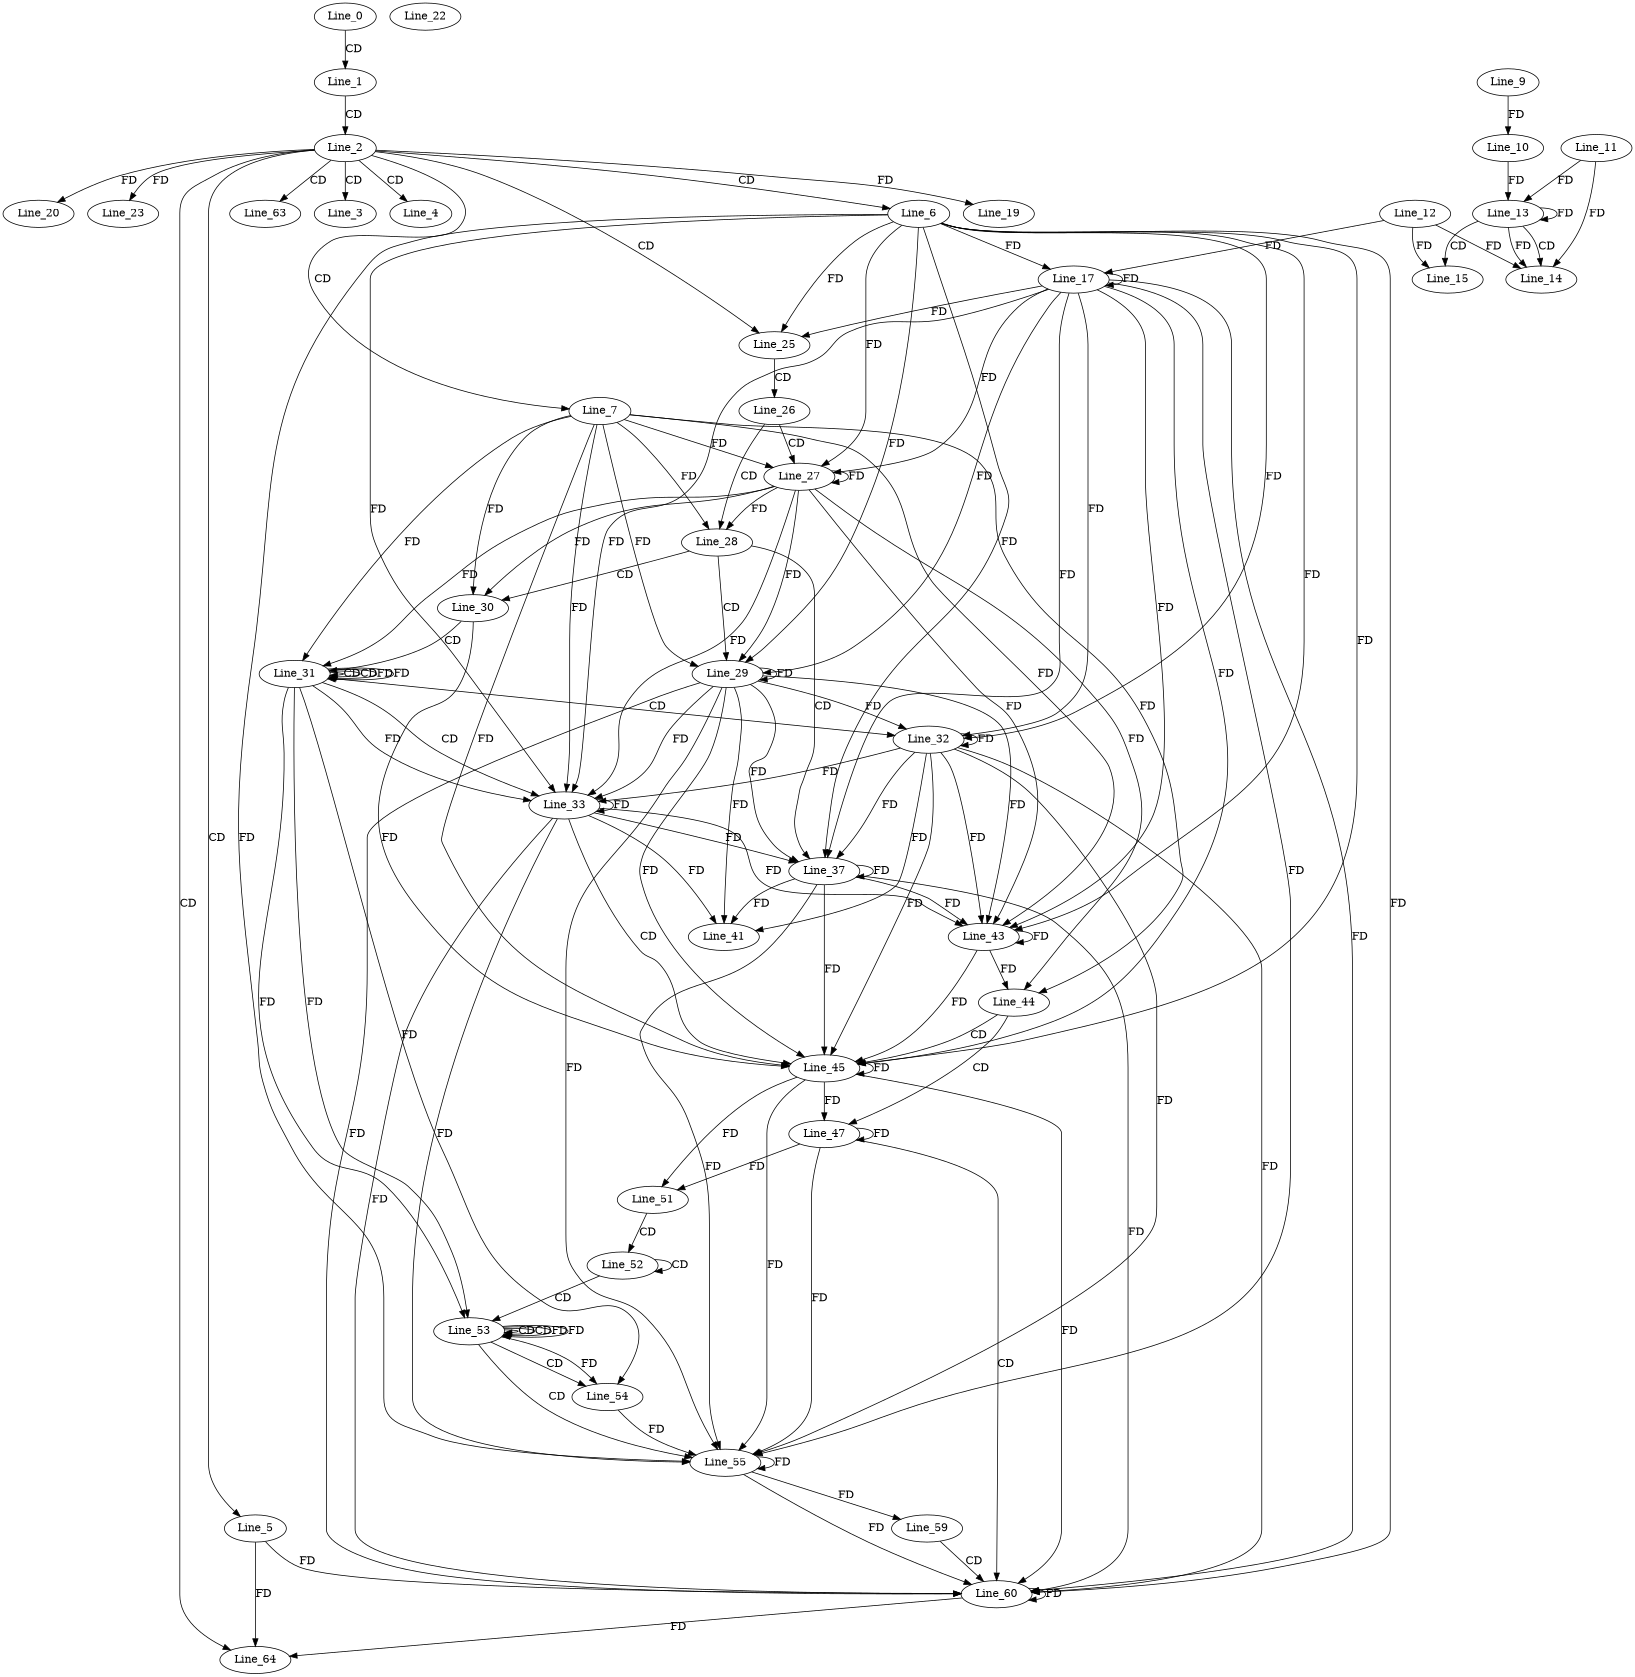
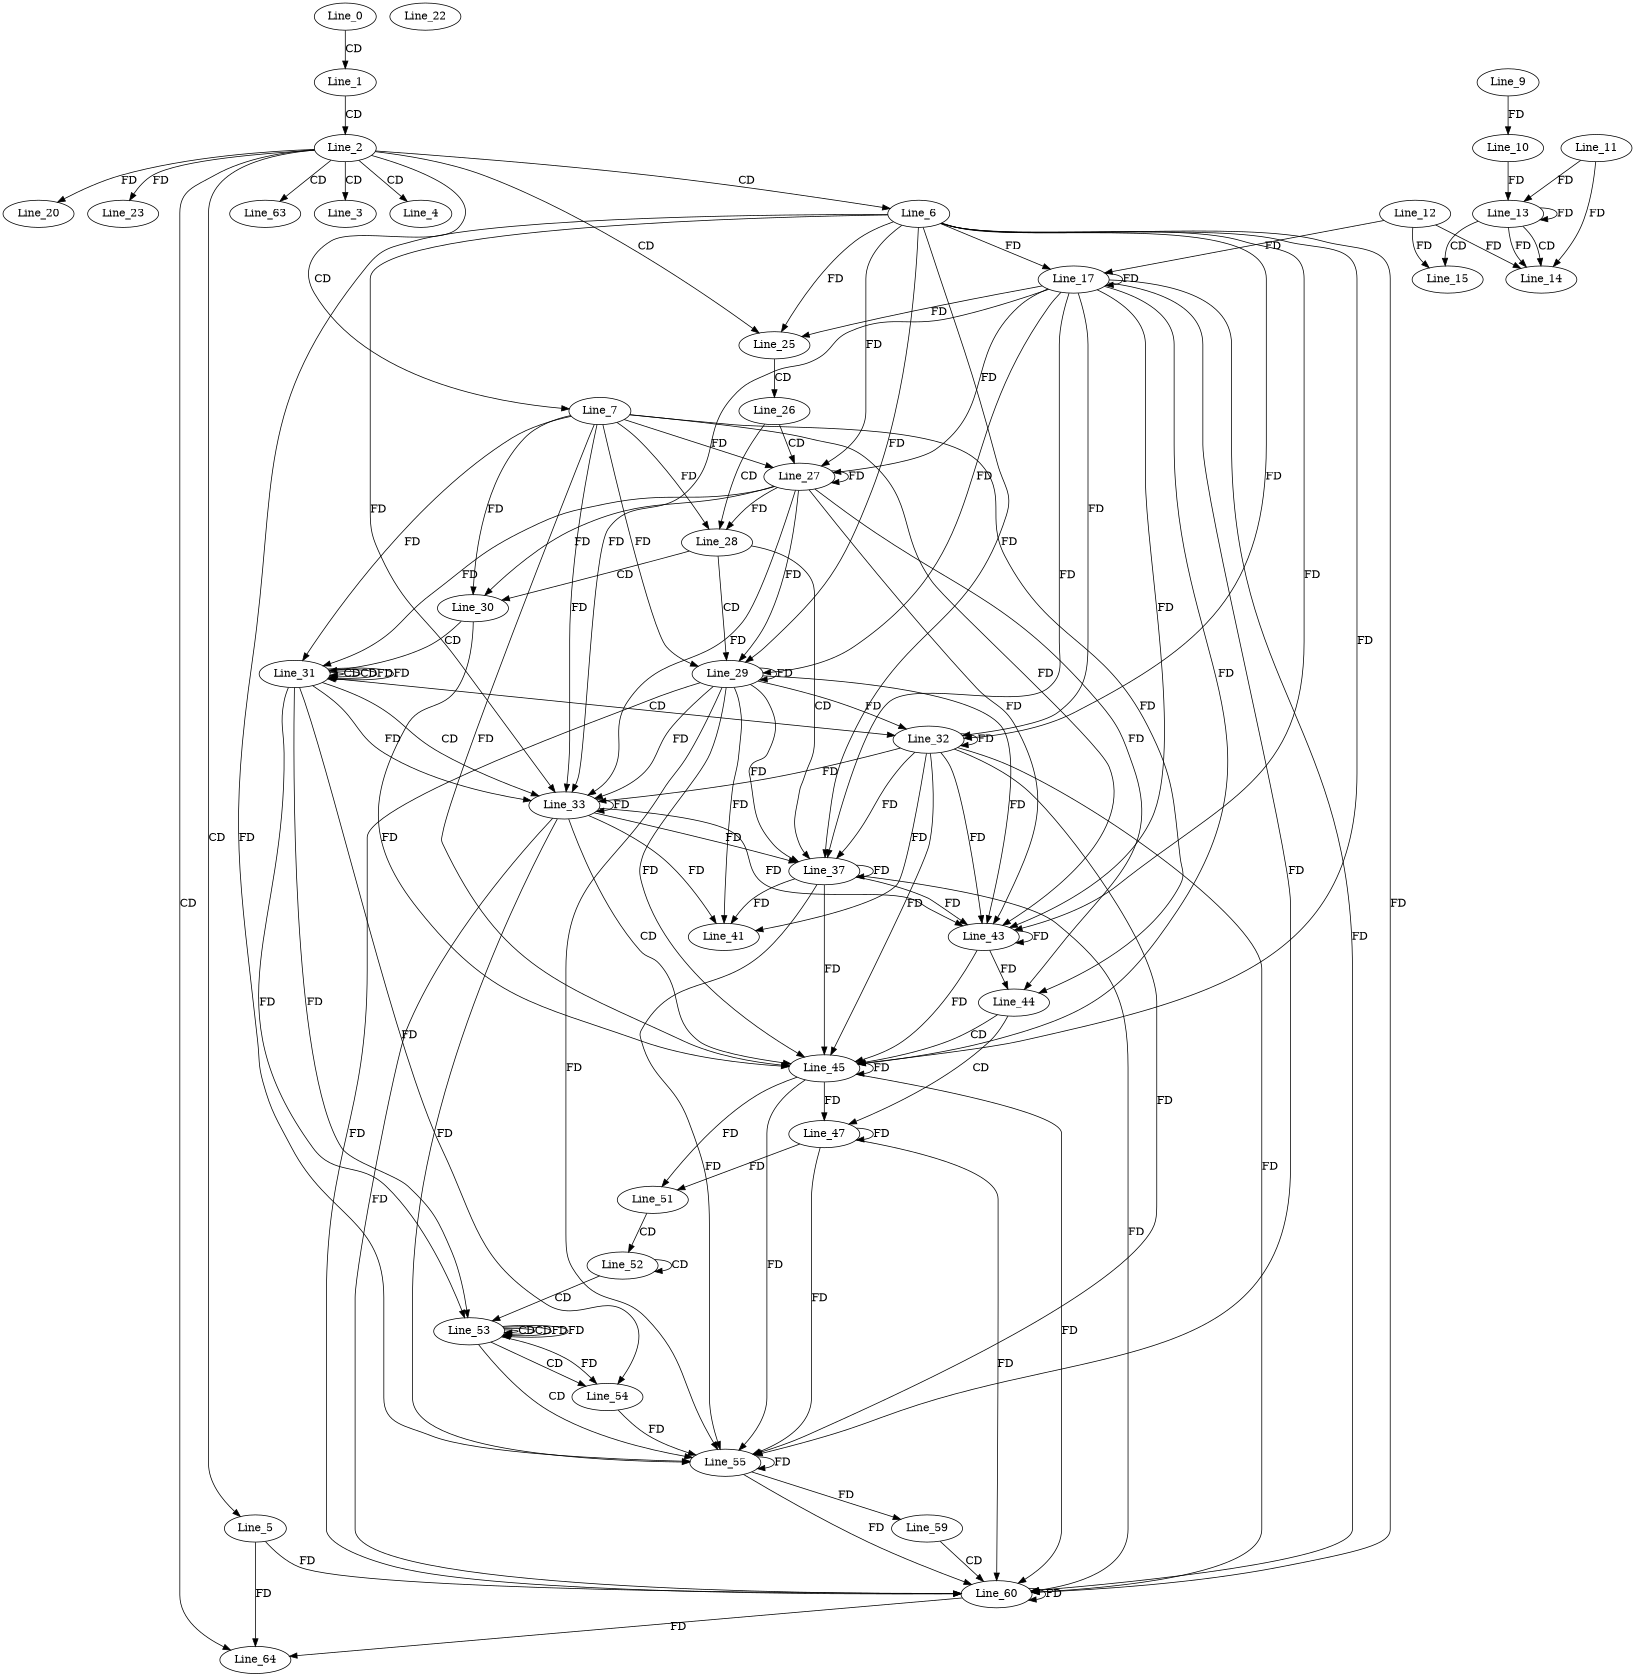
node "Line_19": removed
edge "Line_47" -> "Line_60": label "CD" -> "FD"
